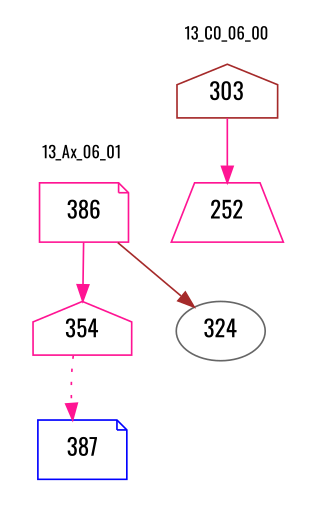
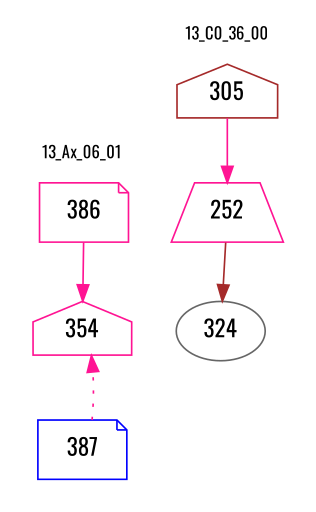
cluster "13_C0_06_00": label "13_C0_06_00" -> "13_C0_36_00"
node "303": label "303" -> "305"
edge "386" -> "324": now "252" -> "324"
edge "354" -> "387": reversed
